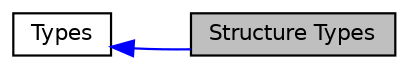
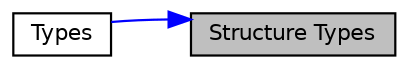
edge "Structure Types" -> "Types": reversed
